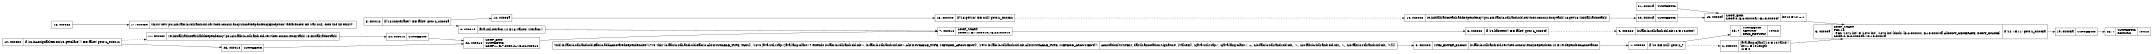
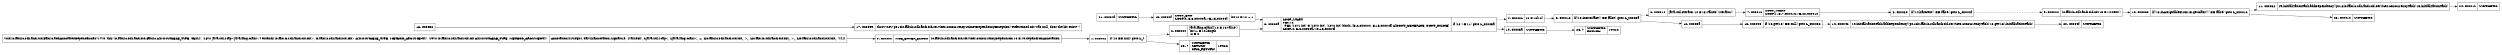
edge "9: 0x0022" -> "10: 0x0030": added
node "4: 0x000c": added
edge "20: 0x004f" -> "15: 0x004f": removed
node "22: 0x001c": removed
